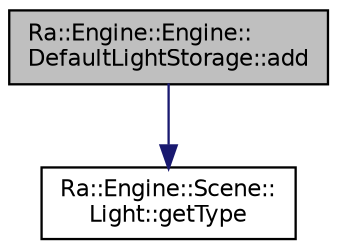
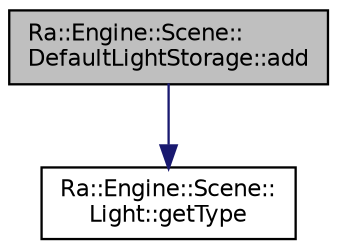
node "Ra::Engine::Engine:: DefaultLightStorage::add": label "Ra::Engine::Engine:: DefaultLightStorage::add" -> "Ra::Engine::Scene:: DefaultLightStorage::add"
